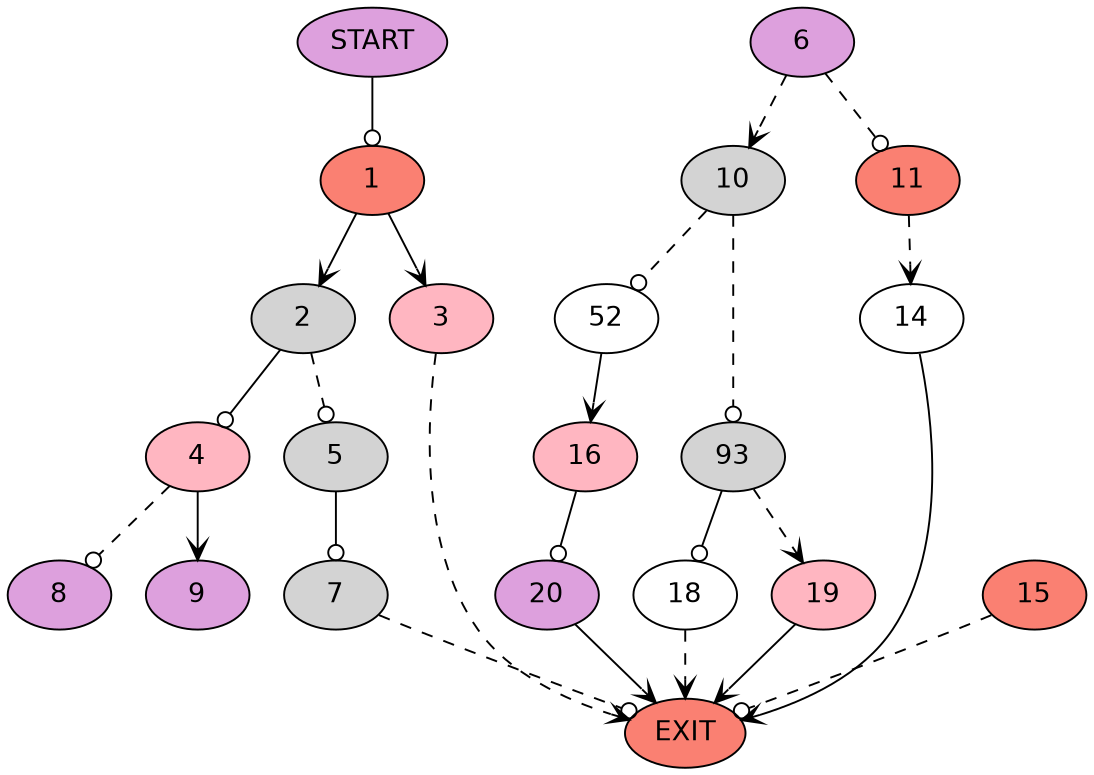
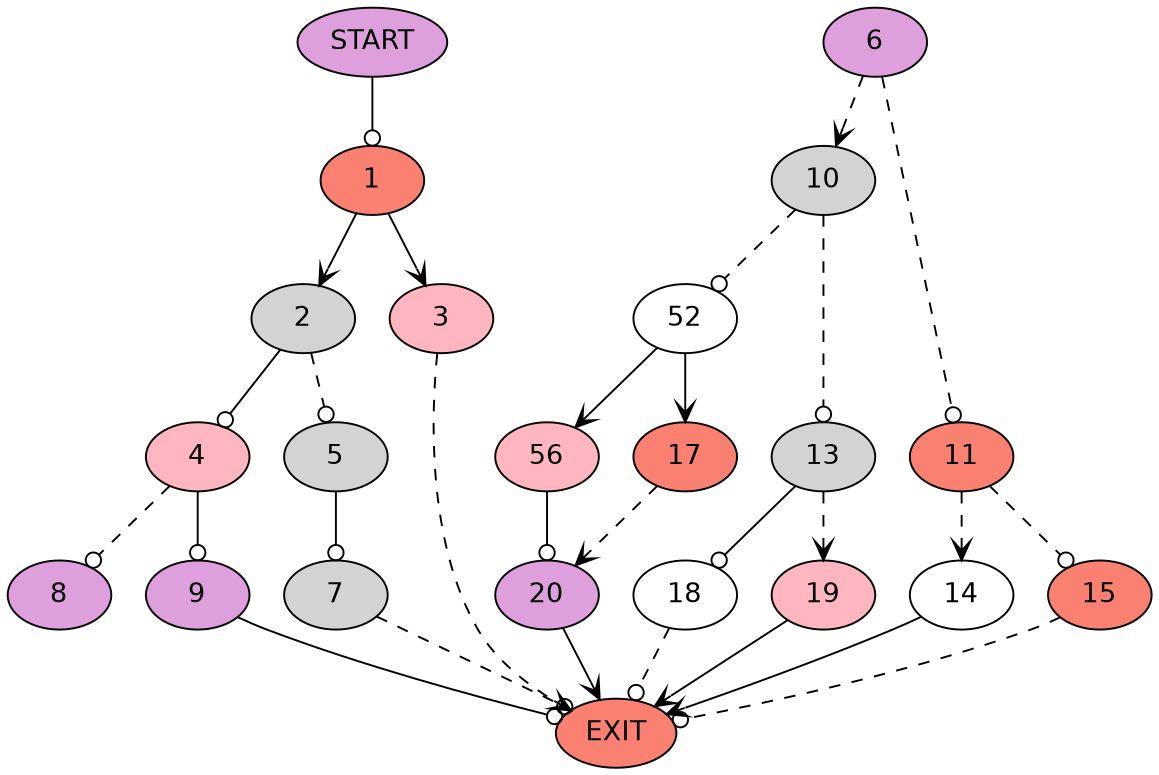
node "16": label "16" -> "56"
node "17": added
node "93": label "93" -> "13"
edge "4" -> "9": arrowhead vee -> odot
edge "11" -> "15": added
edge "18" -> "EXIT": arrowhead vee -> odot
edge "9" -> "EXIT": added
